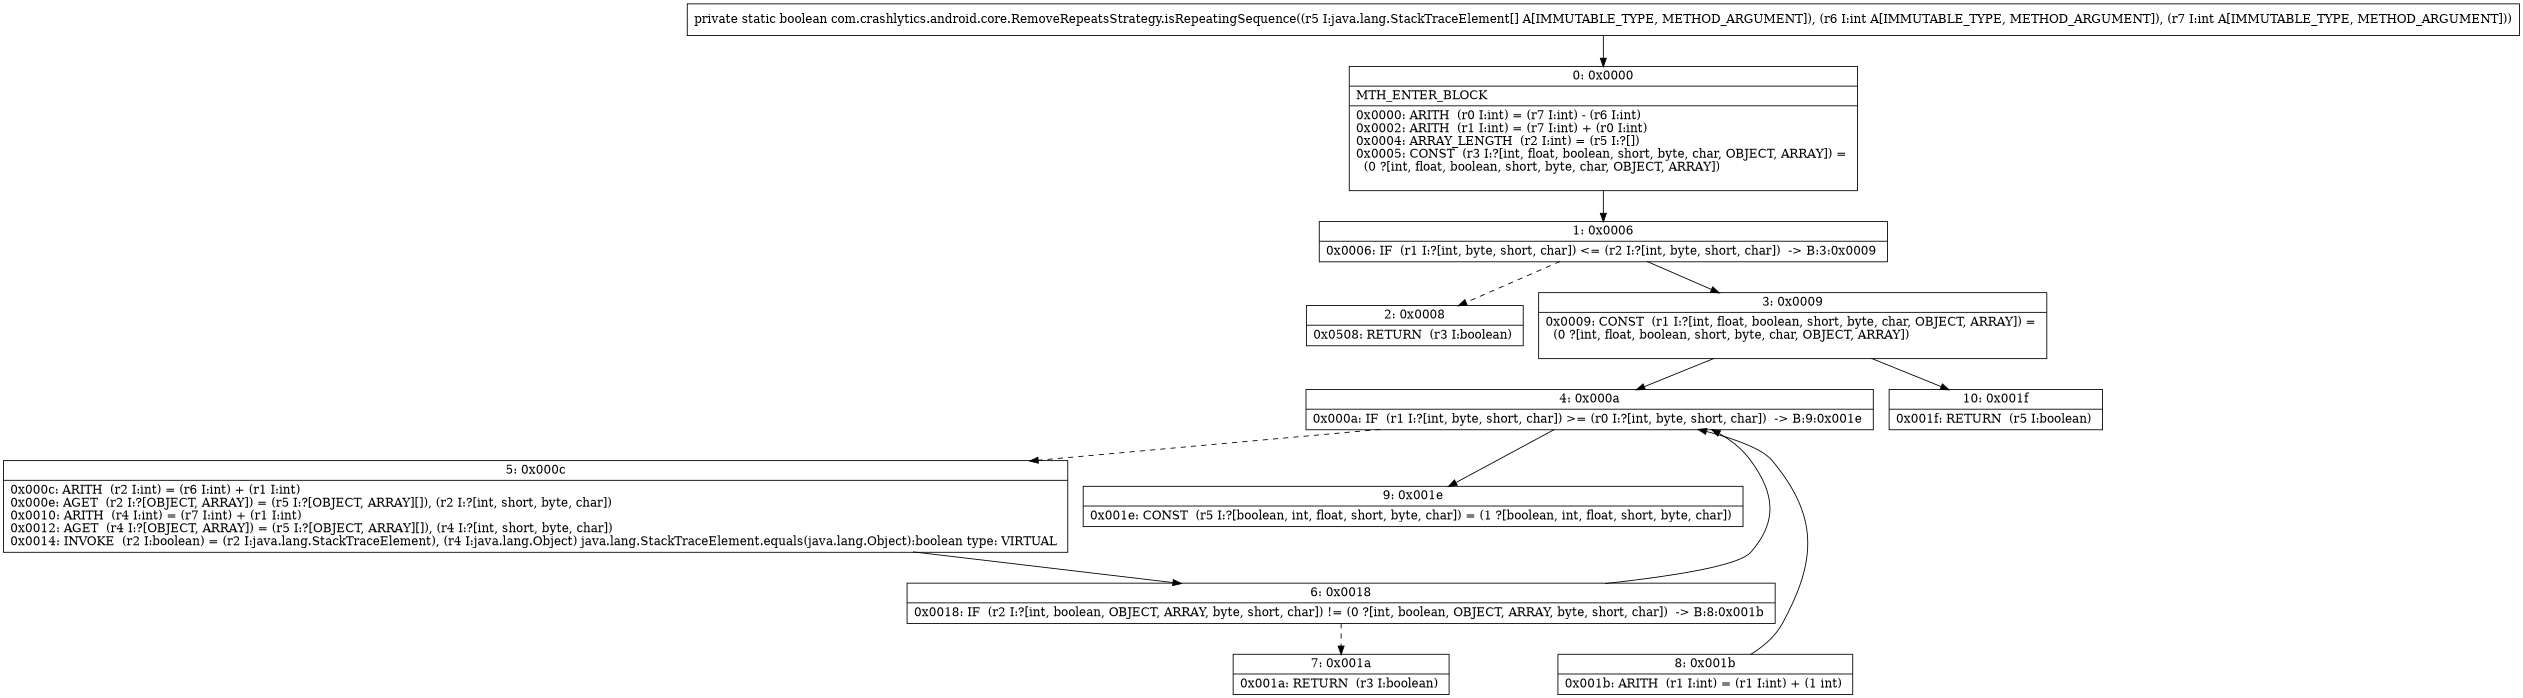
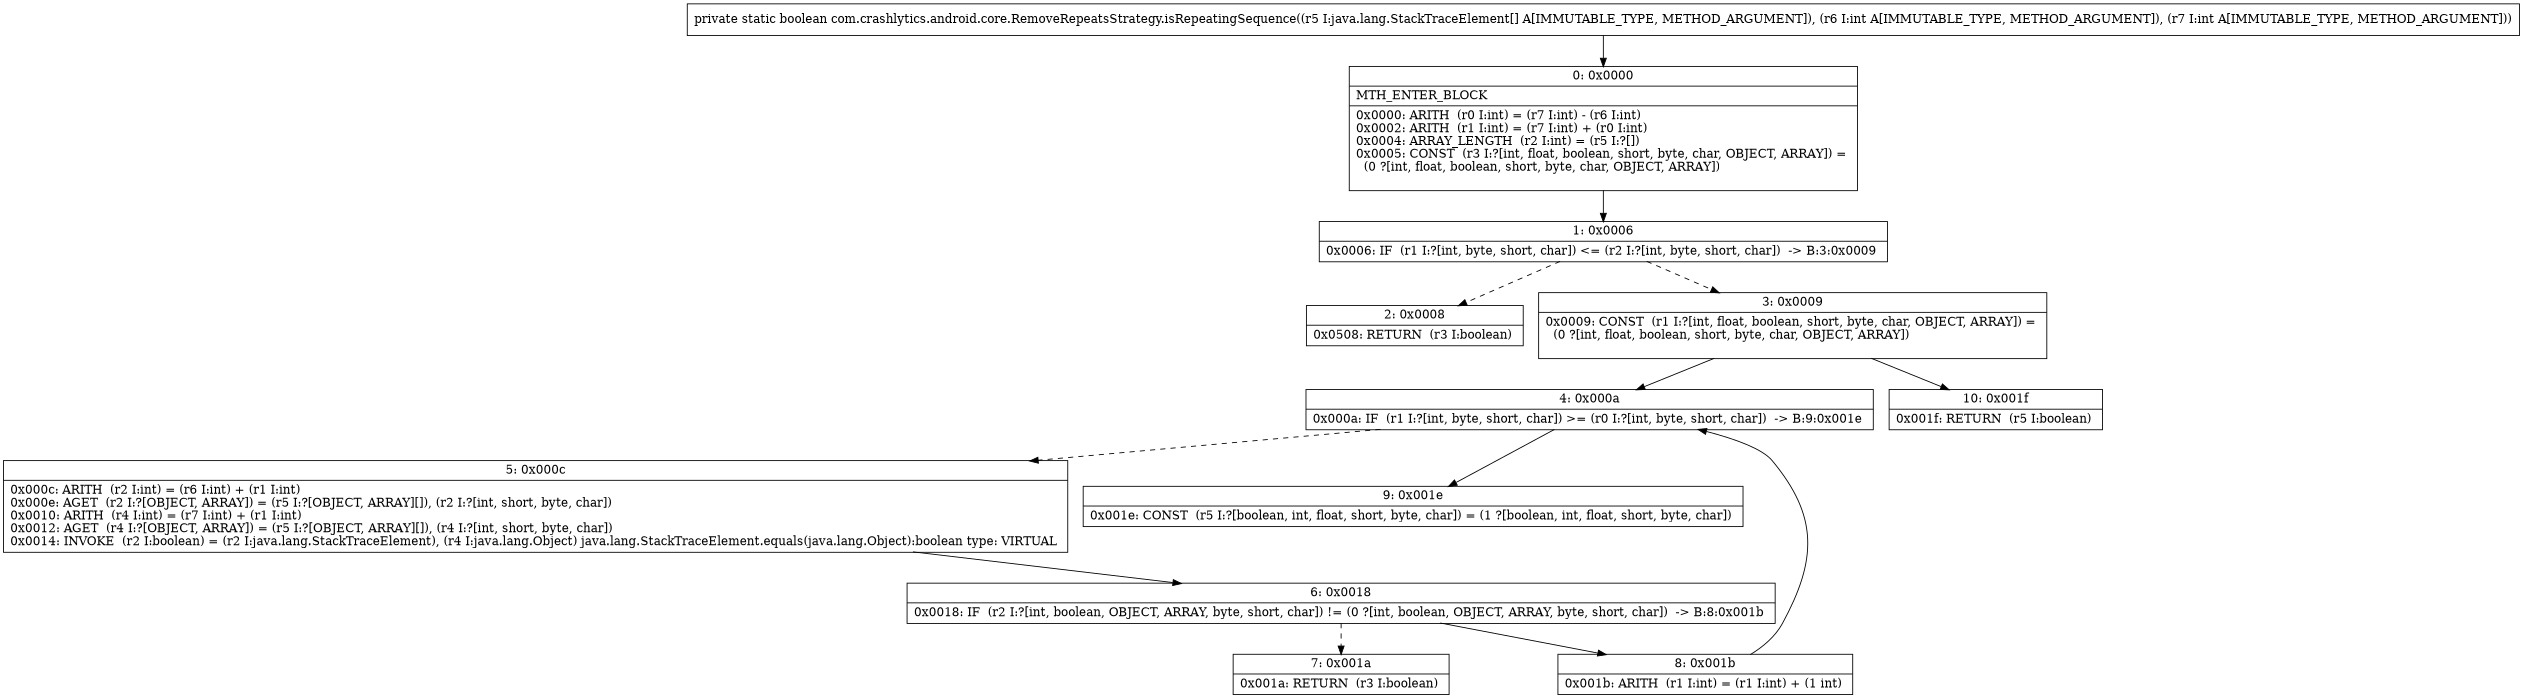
edge "1: 0x0006" -> "3: 0x0009": style solid -> dashed
edge "6: 0x0018" -> "4: 0x000a": now "6: 0x0018" -> "8: 0x001b"
